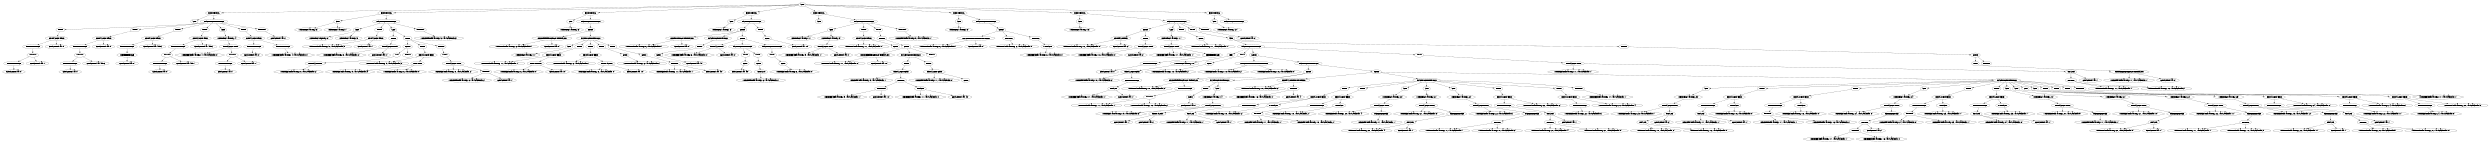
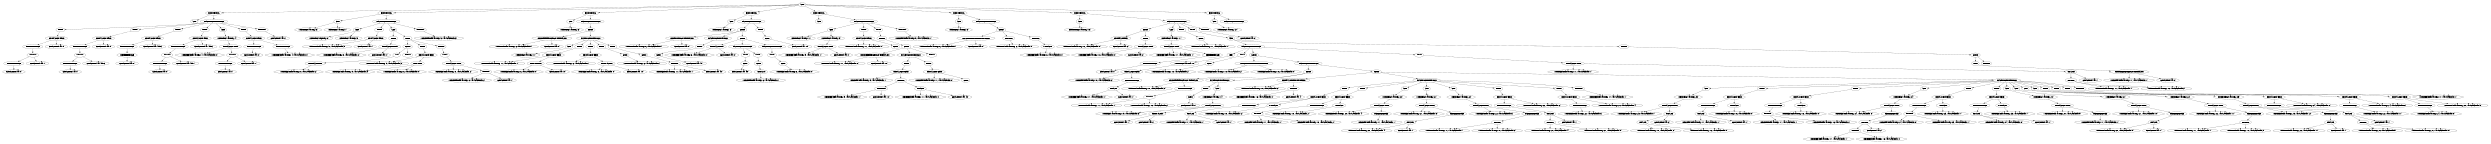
node "VAR_DECL(Var_Key: 16)": label "VAR_DECL(Var_Key: 16)" -> "COND_DECL(Var_Key: 16)"
node "VAR_DECL(Var_Key: 18)": label "VAR_DECL(Var_Key: 18)" -> "VAR_DECL(Var_Ref: 18)"
node "VAR_DECL(Var_Key: 25)": label "VAR_DECL(Var_Key: 25)" -> "DROP_DECL(Var_Key: 25)"
